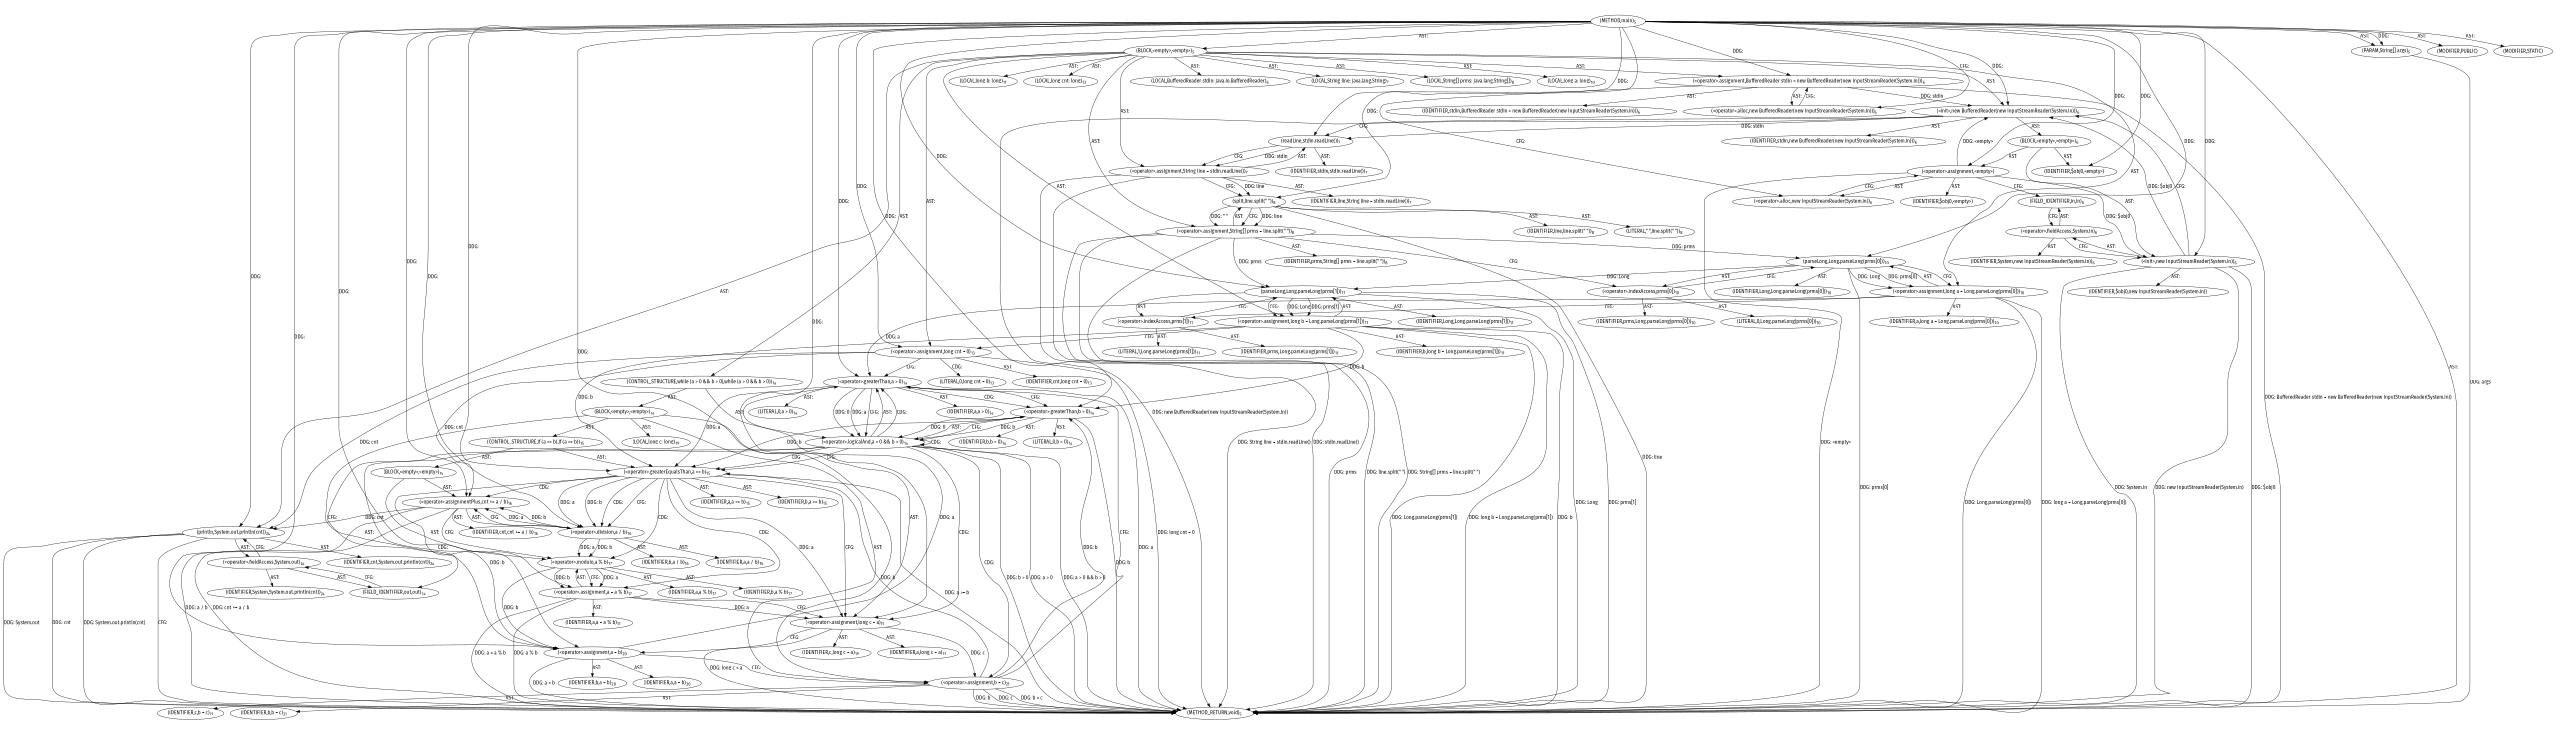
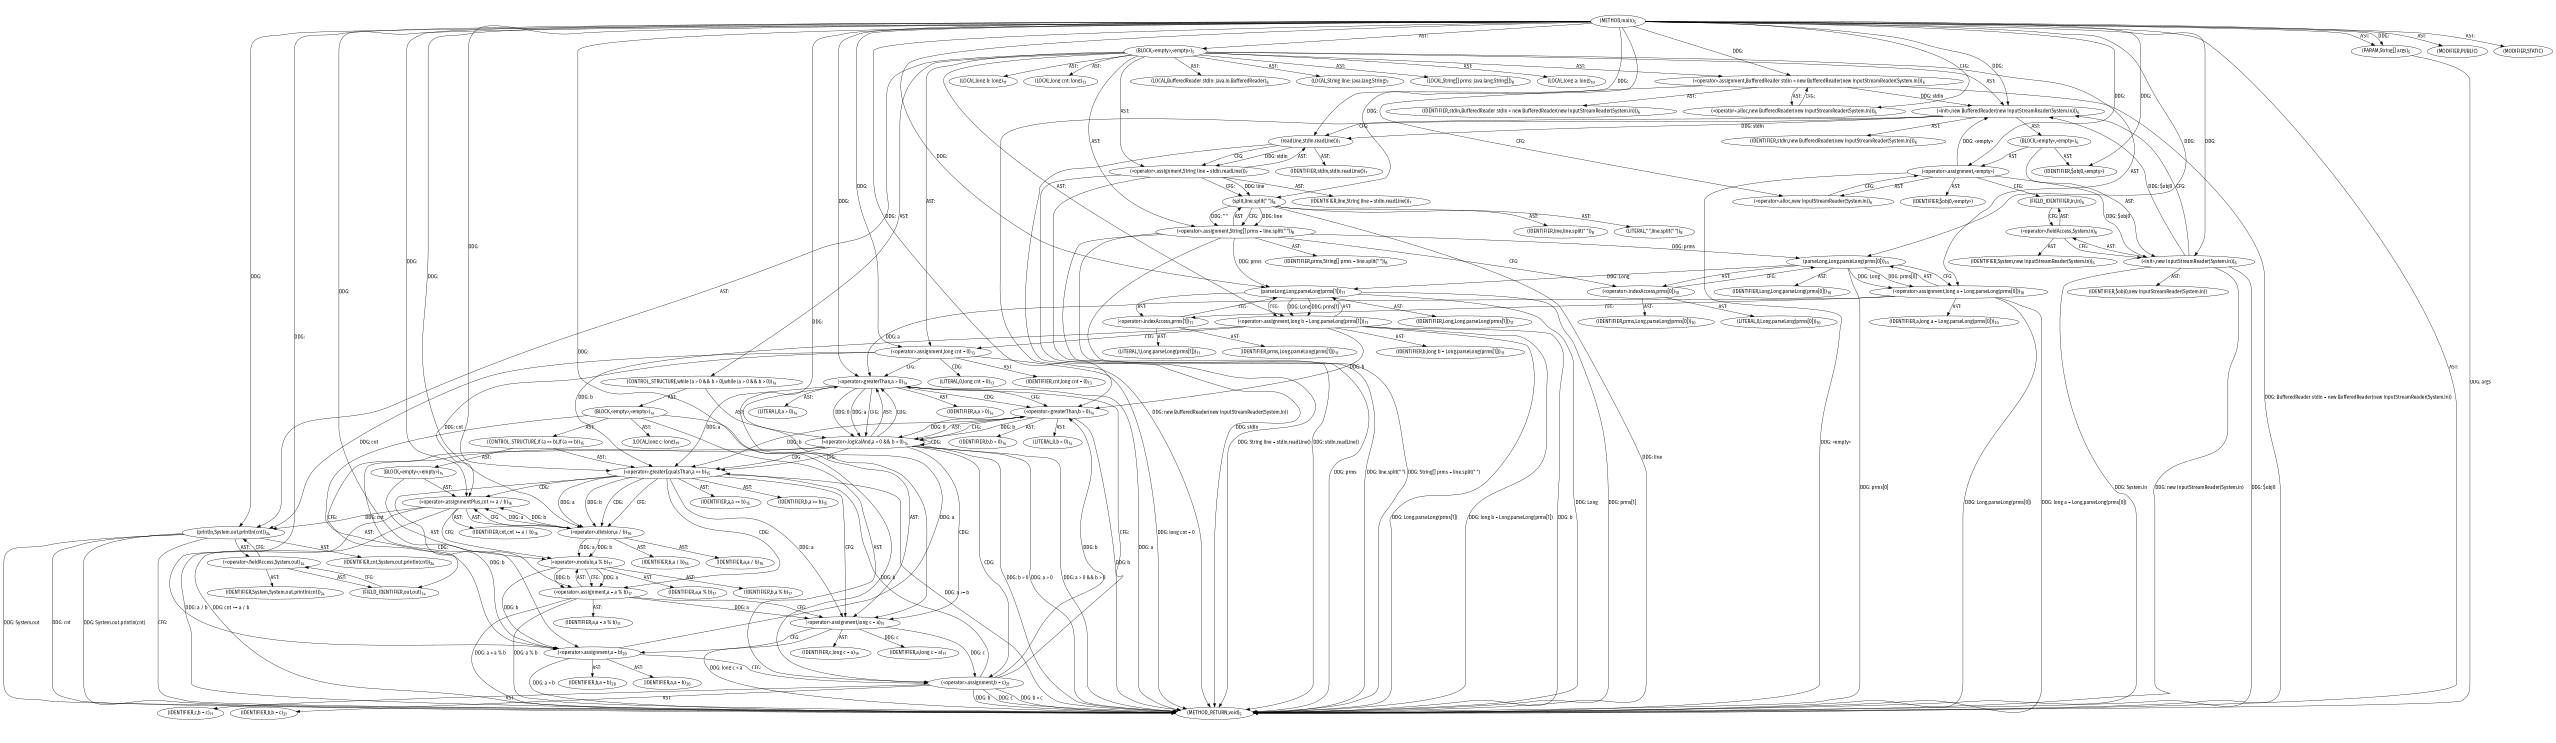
edge "(readLine,stdin.readLine())" -> "(METHOD_RETURN,void)": added, label "DDG: stdin"
edge "(<operator>.greaterEqualsThan,a >= b)" -> "(<operator>.modulo,a % b)": removed, label "CDG:"
edge "(<operator>.assignment,long c = a)" -> "(IDENTIFIER,a,long c = a)": label "AST: " -> "DDG: c"
